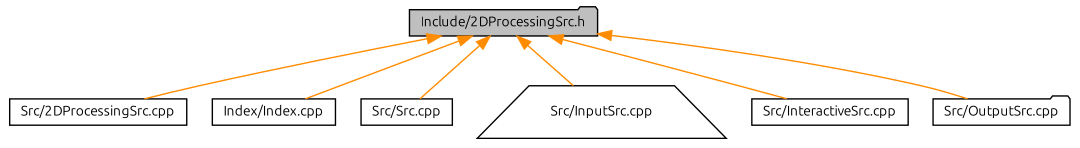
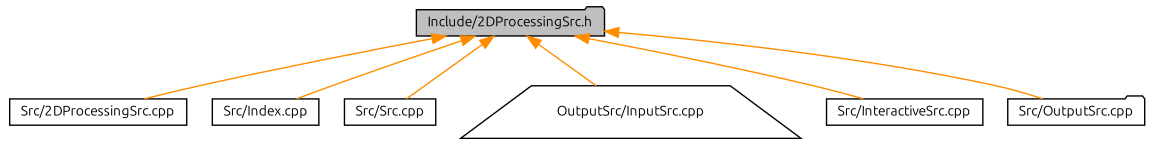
node "Index/Index.cpp": label "Index/Index.cpp" -> "Src/Index.cpp"
node "Src/InputSrc.cpp": label "Src/InputSrc.cpp" -> "OutputSrc/InputSrc.cpp"
